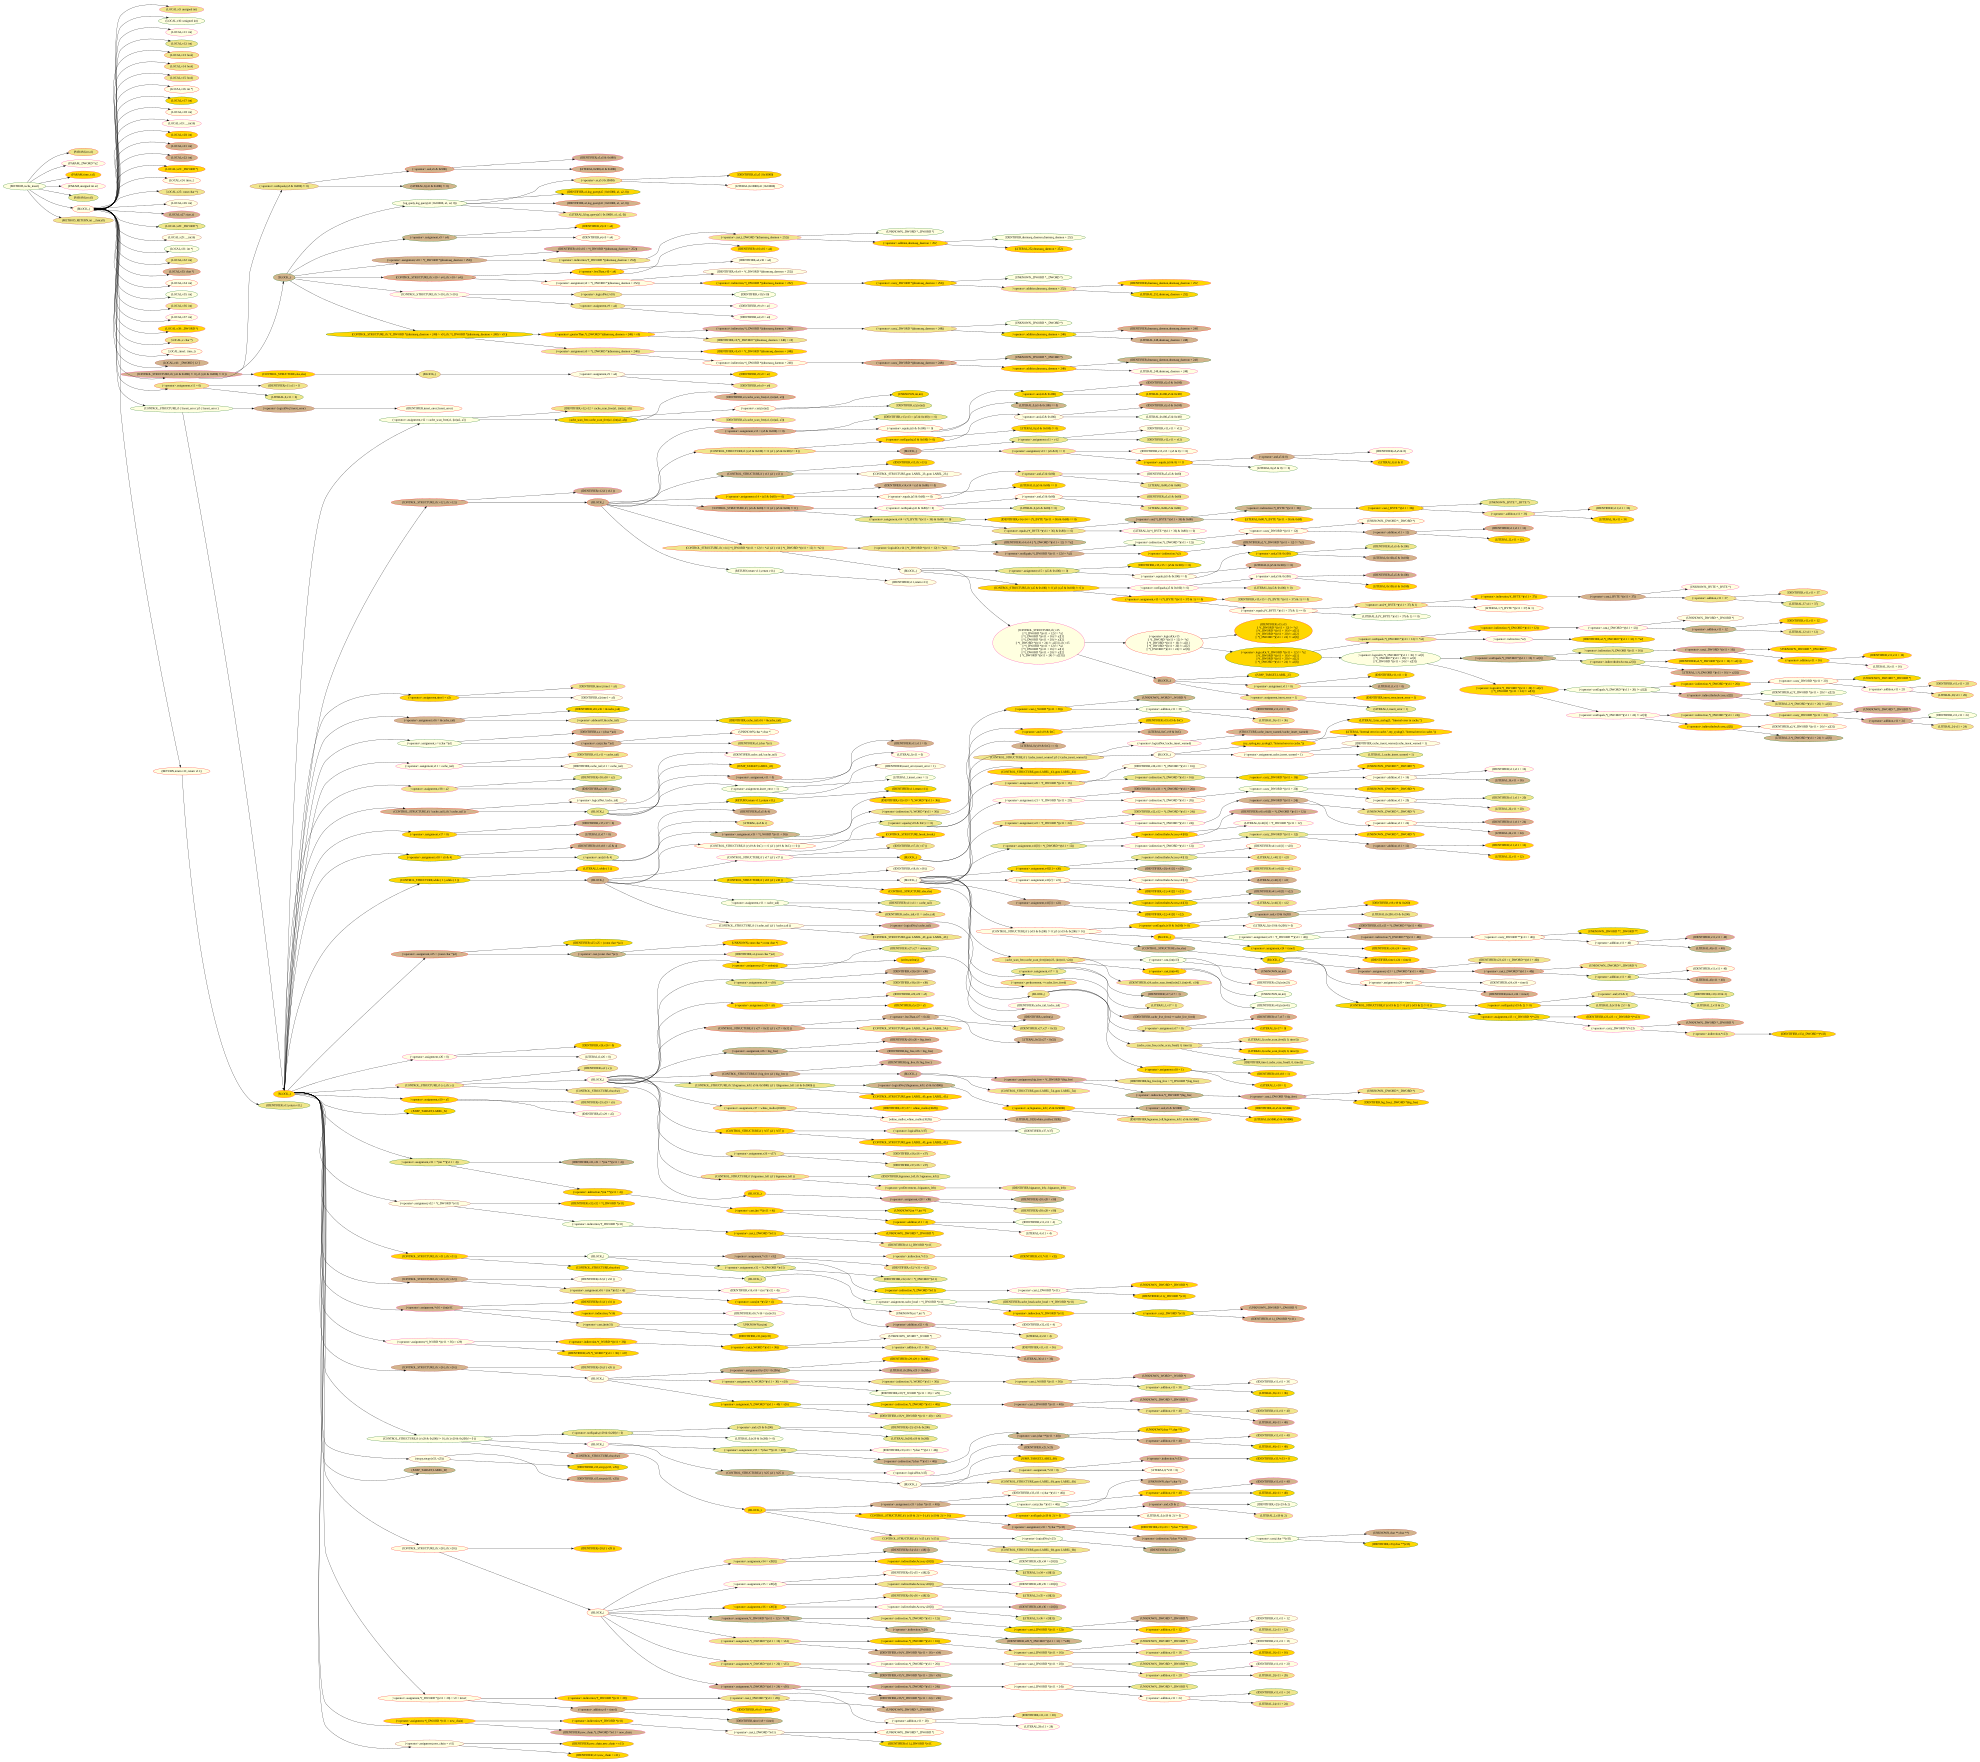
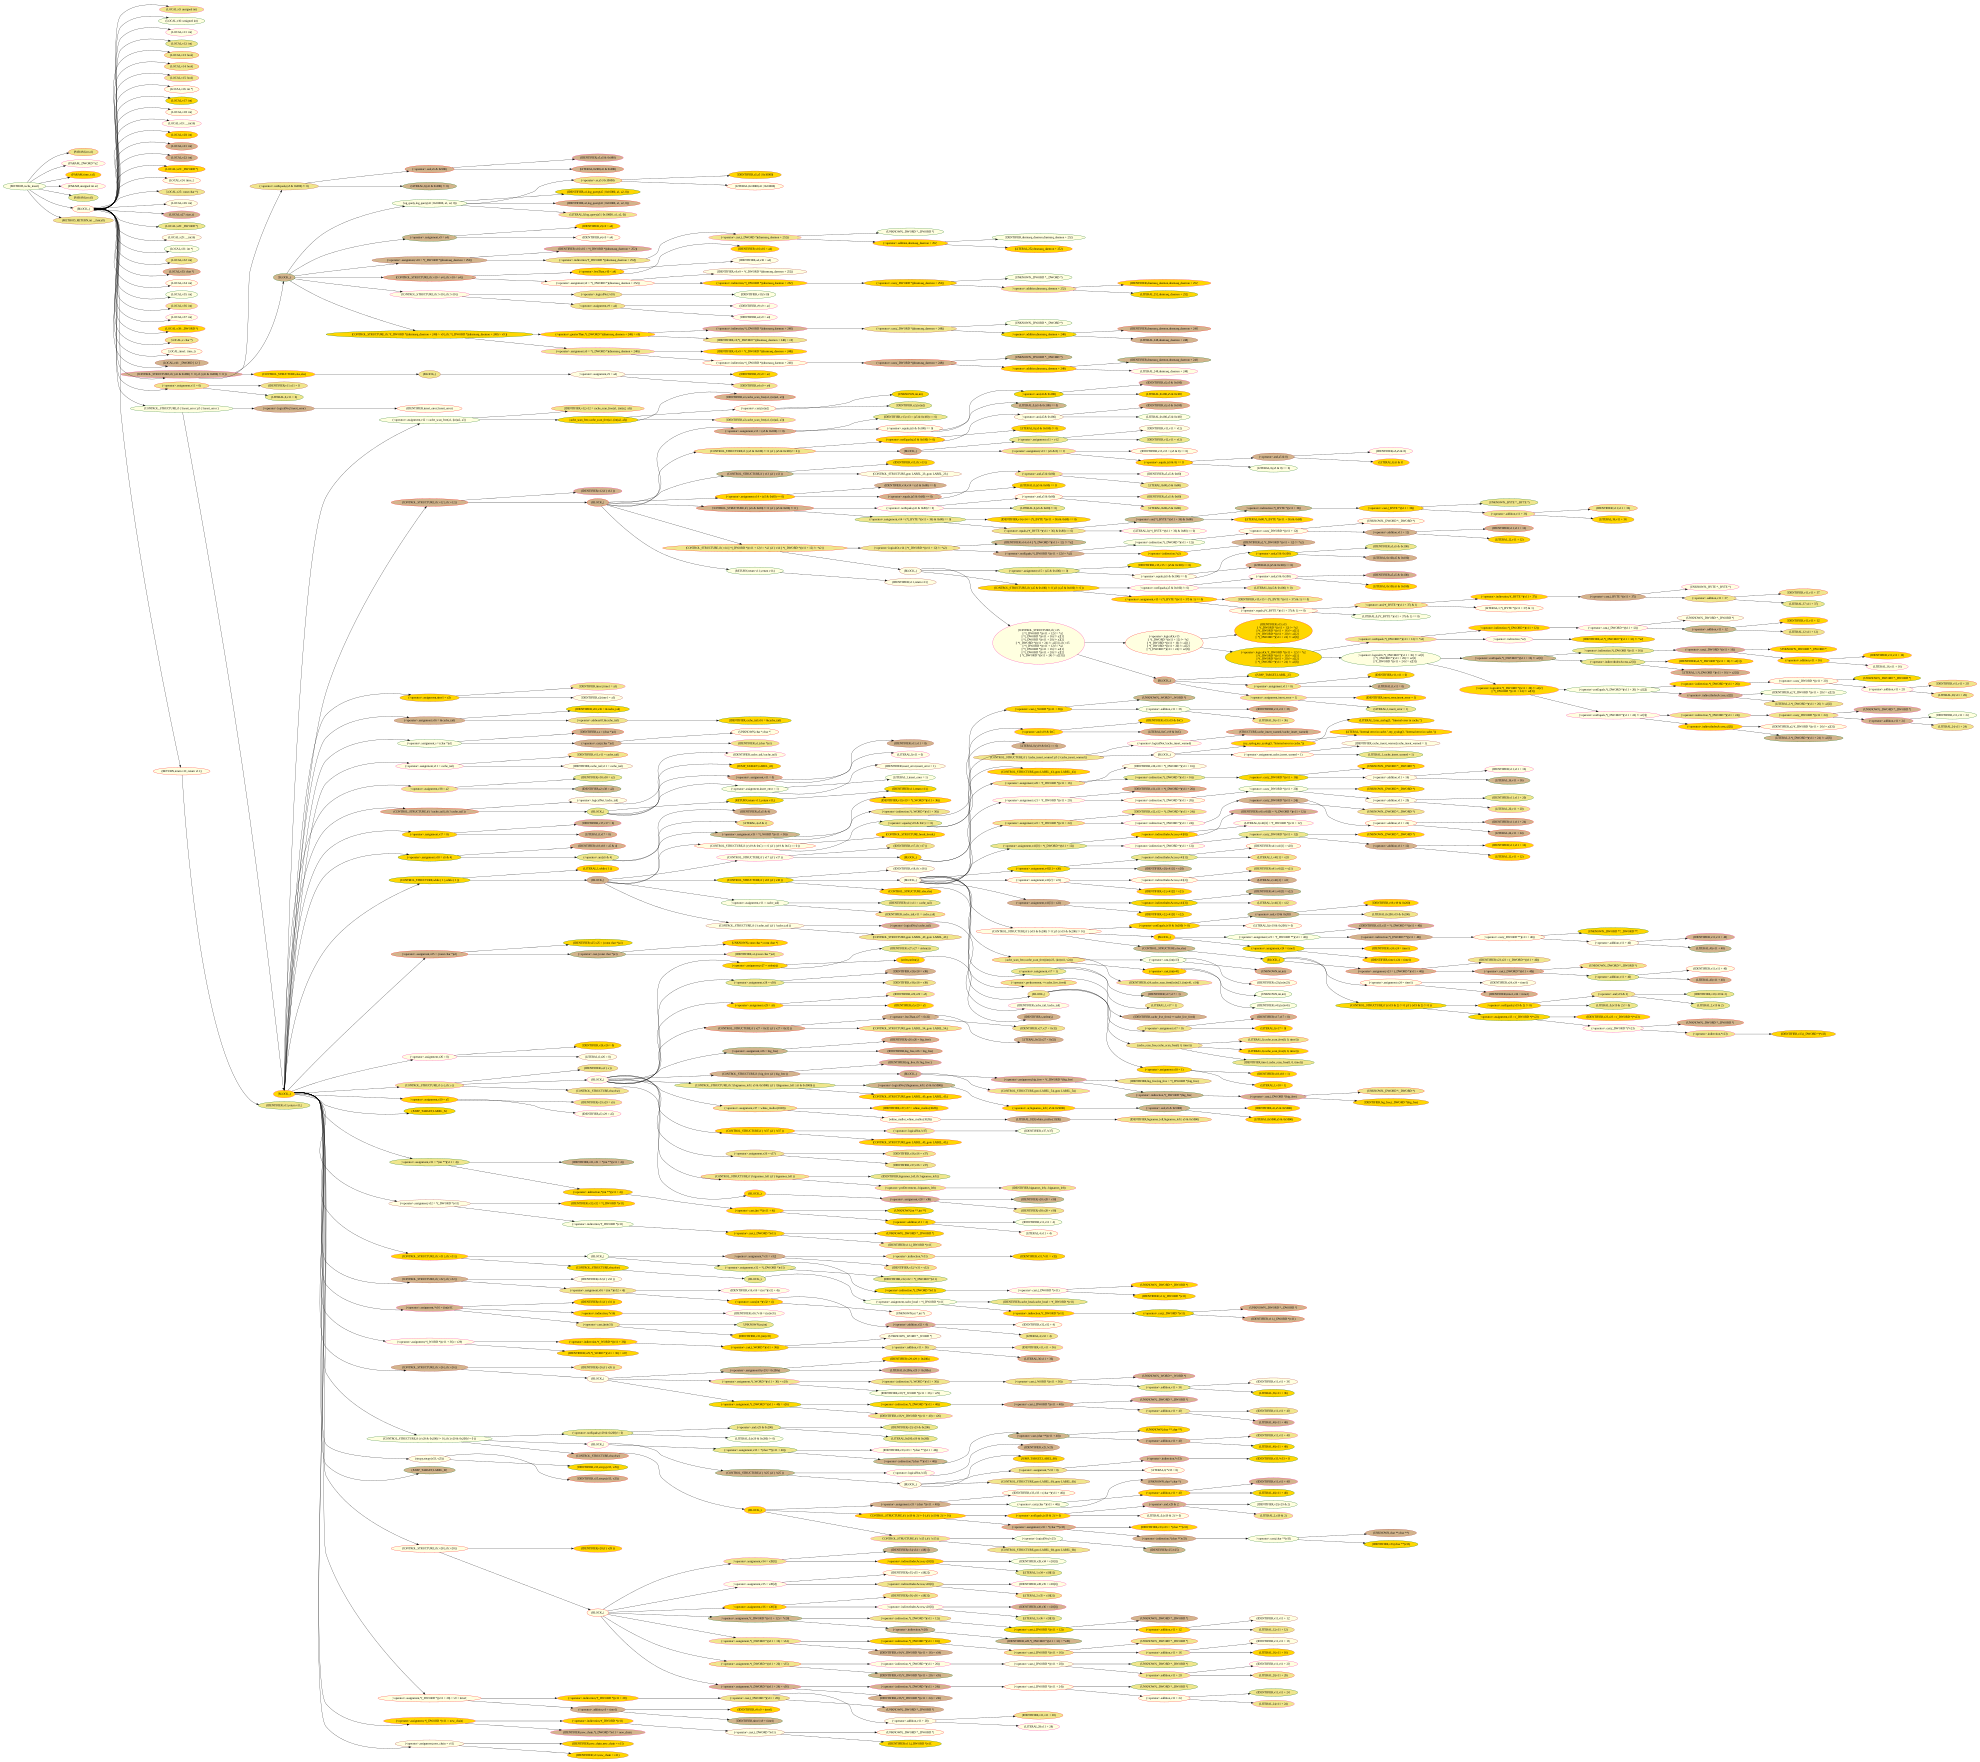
node "(<operator>.equals,(a5 & 0x80) == 0)": fillcolor lightyellow -> tan
edge "(<operator>.or,bignames_left | a5 & 0x5000)" -> "(IDENTIFIER,bignames_left,bignames_left | a5 & 0x5000)": now "(LITERAL,1028,whine_malloc(1028))" -> "(IDENTIFIER,bignames_left,bignames_left | a5 & 0x5000)"
